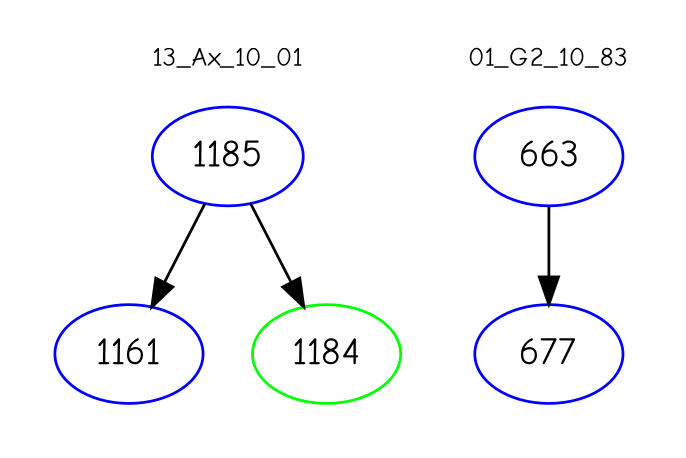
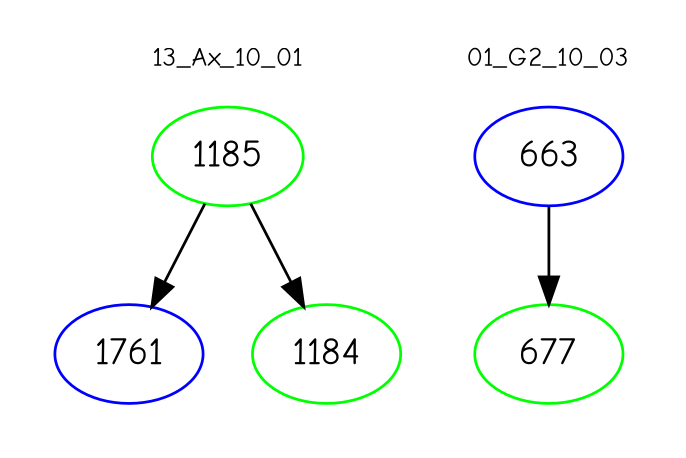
cluster "01_G2_10_83": label "01_G2_10_83" -> "01_G2_10_03"
node "1185": color blue -> green
node "1161": label "1161" -> "1761"
node "677": color blue -> green
